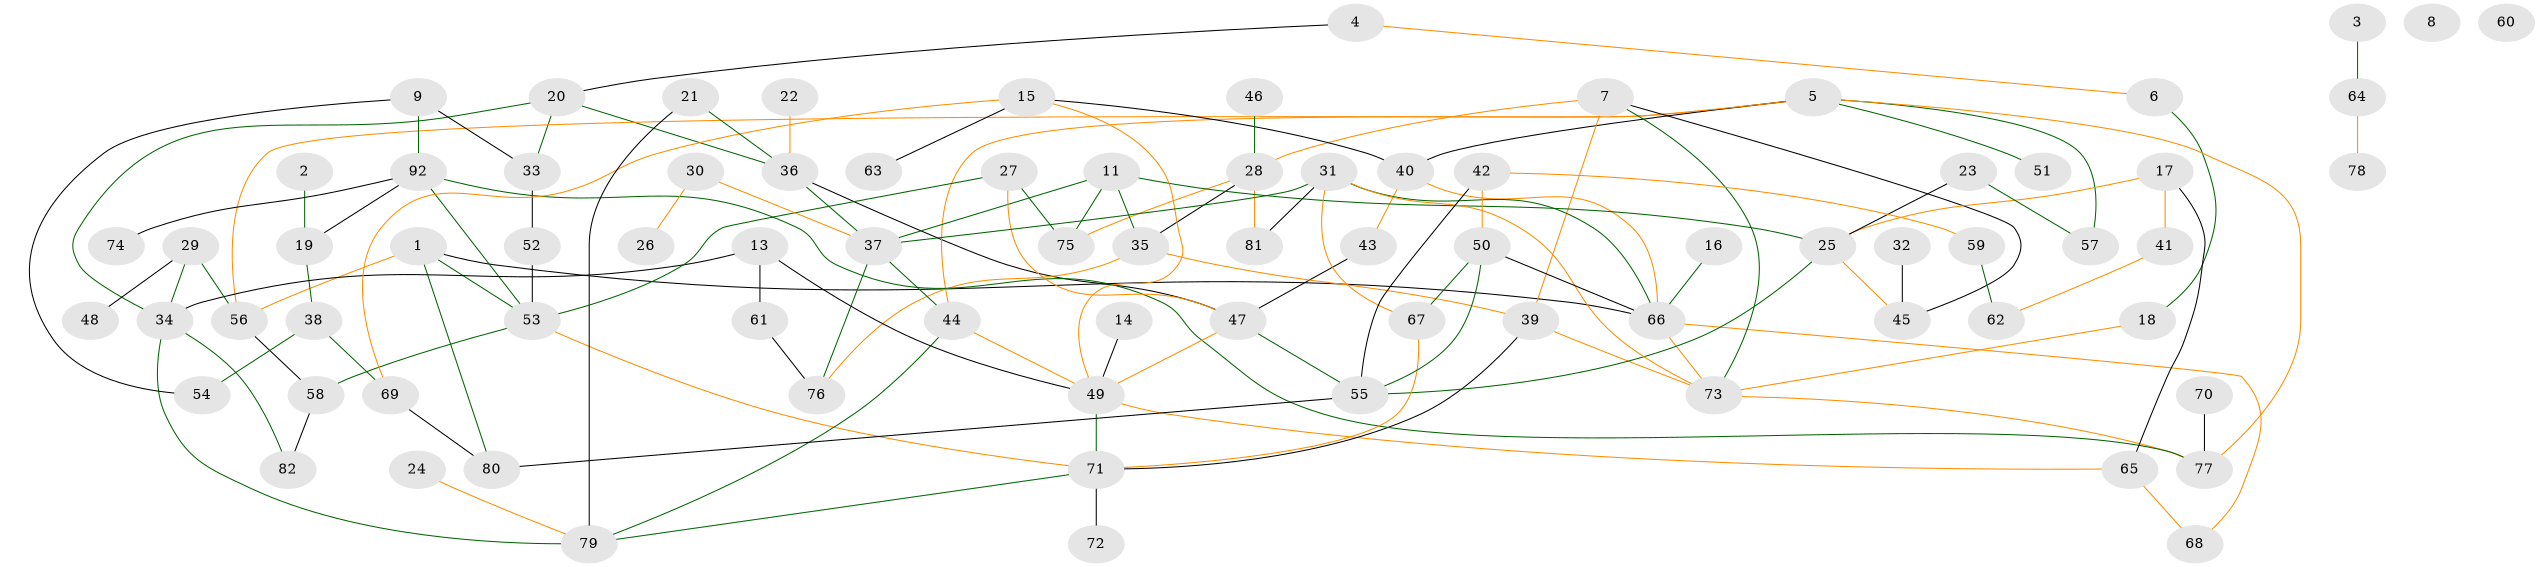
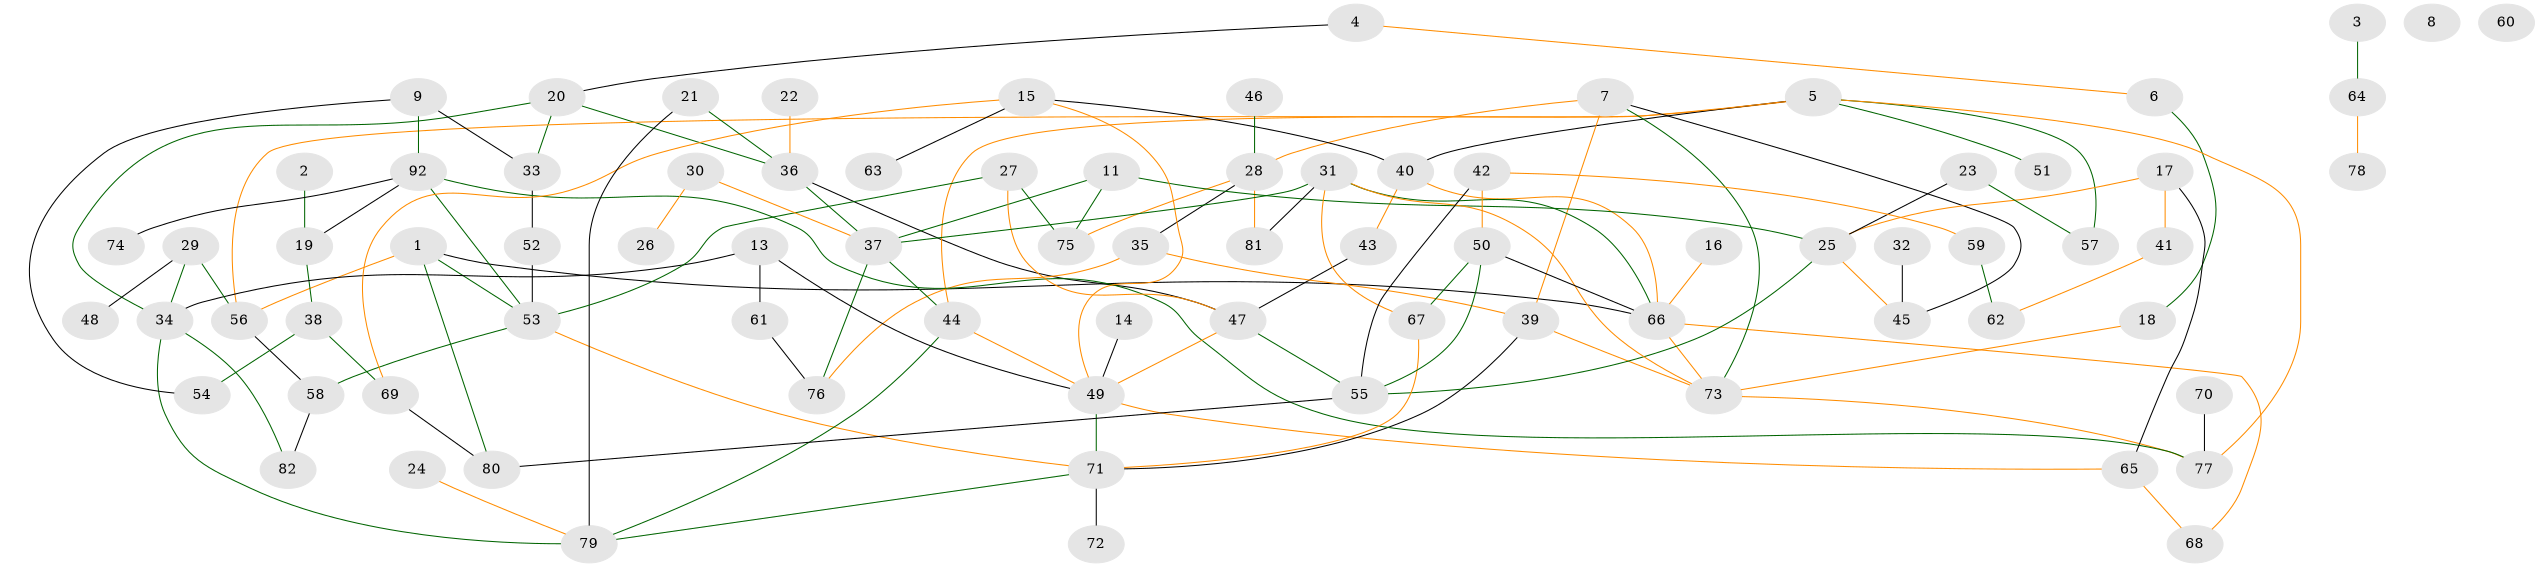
edge "11" -- "35": removed
edge "16" -- "66": color darkgreen -> darkorange
